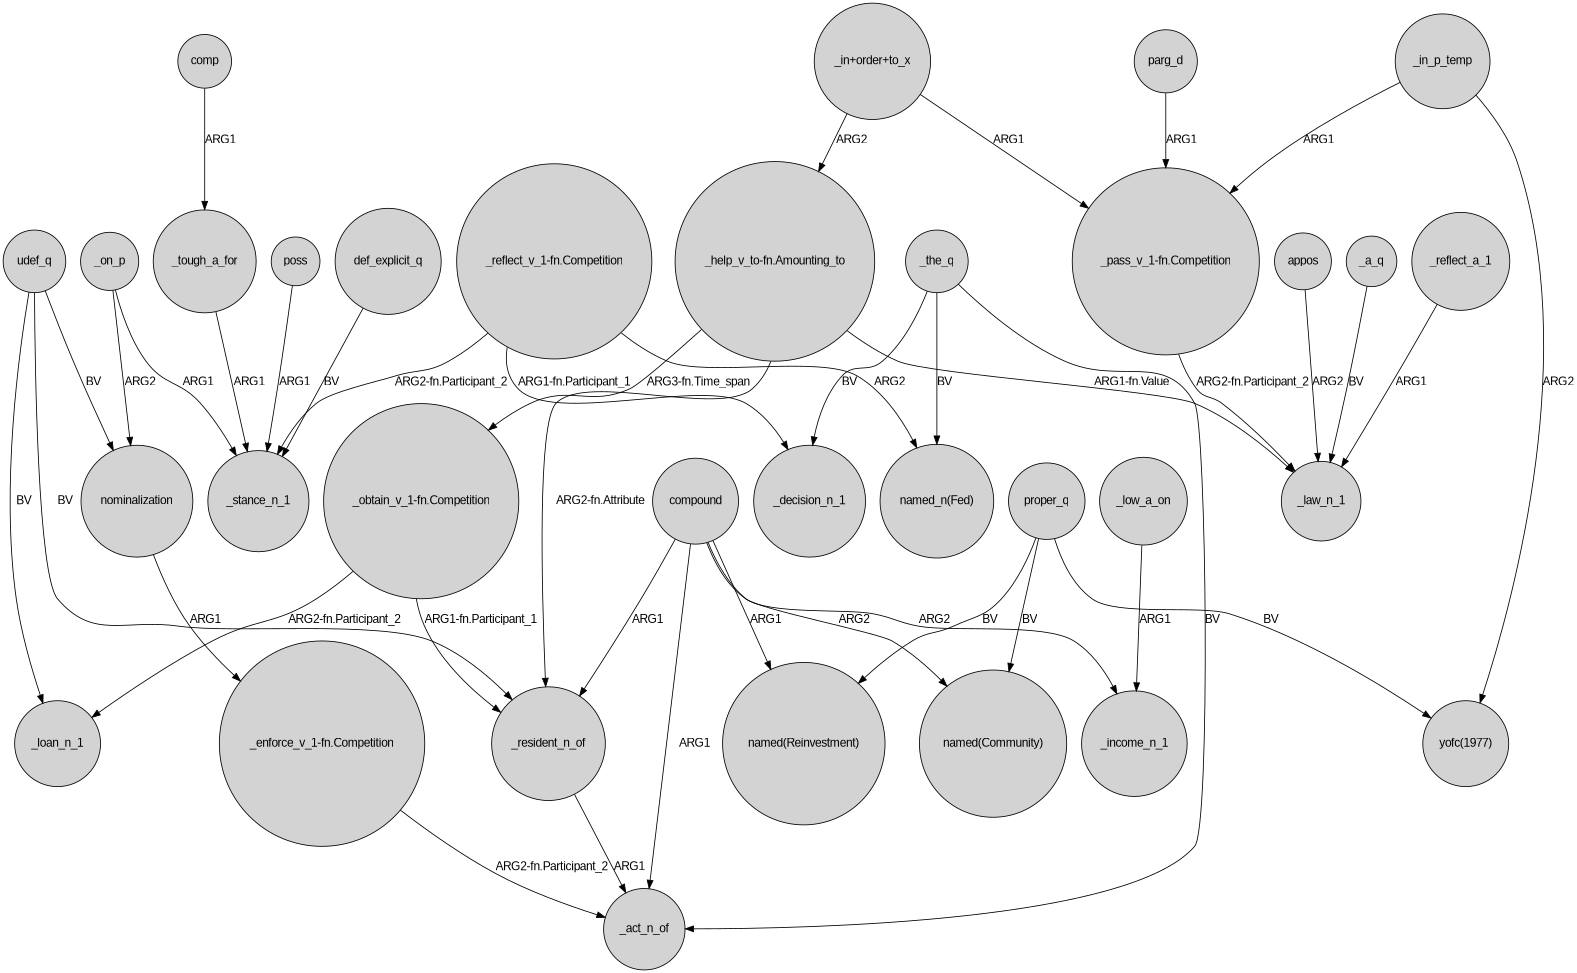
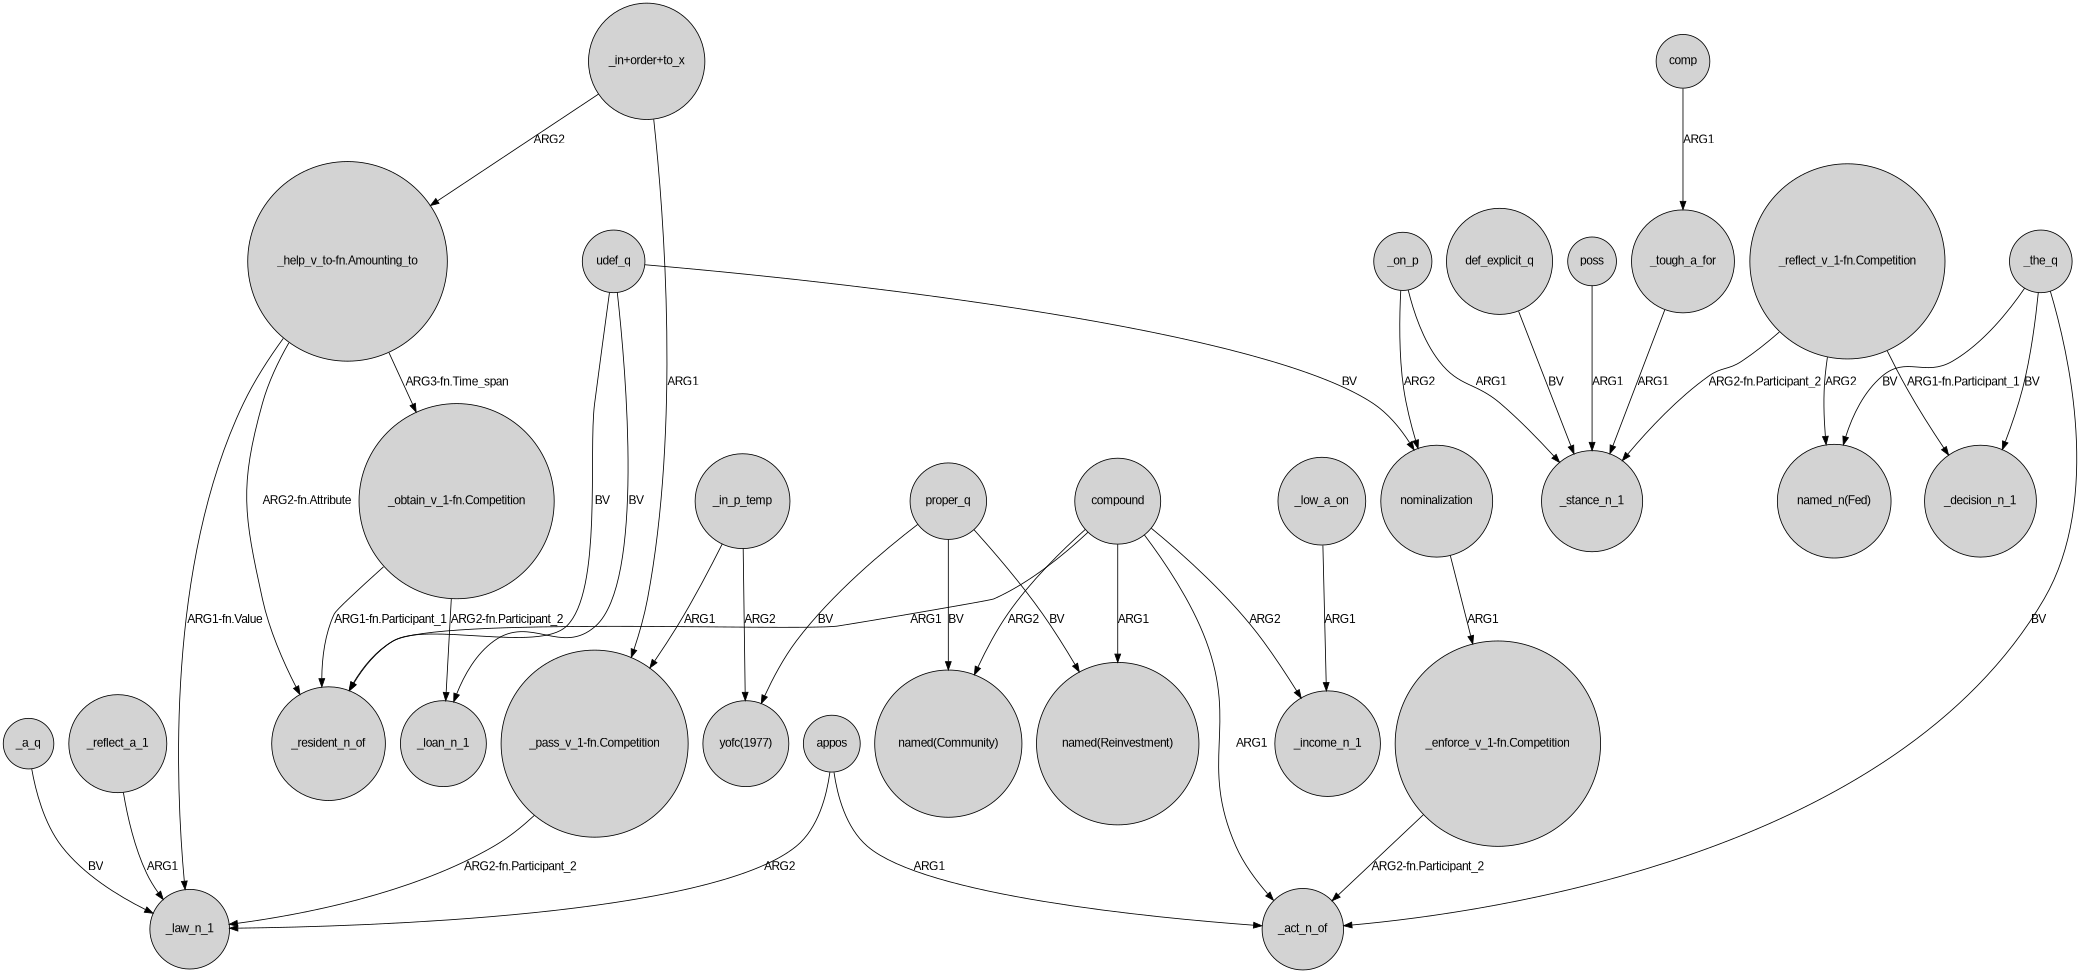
node "parg_d": removed
edge "_resident_n_of" -> "_act_n_of": now "appos" -> "_act_n_of"
